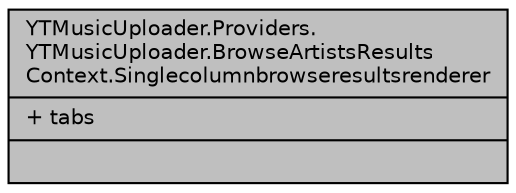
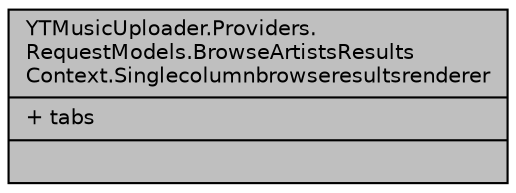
node "YTMusicUploader.Providers.": text "YTMusicUploader.BrowseArtistsResults" -> "RequestModels.BrowseArtistsResults"
